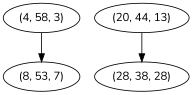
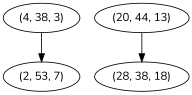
node "(4, 58, 3)": label "(4, 58, 3)" -> "(4, 38, 3)"
node "(8, 53, 7)": label "(8, 53, 7)" -> "(2, 53, 7)"
node "(28, 38, 28)": label "(28, 38, 28)" -> "(28, 38, 18)"
